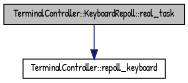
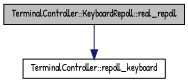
node "TerminalController::KeyboardRepoll::real_task": label "TerminalController::KeyboardRepoll::real_task" -> "TerminalController::KeyboardRepoll::real_repoll"
